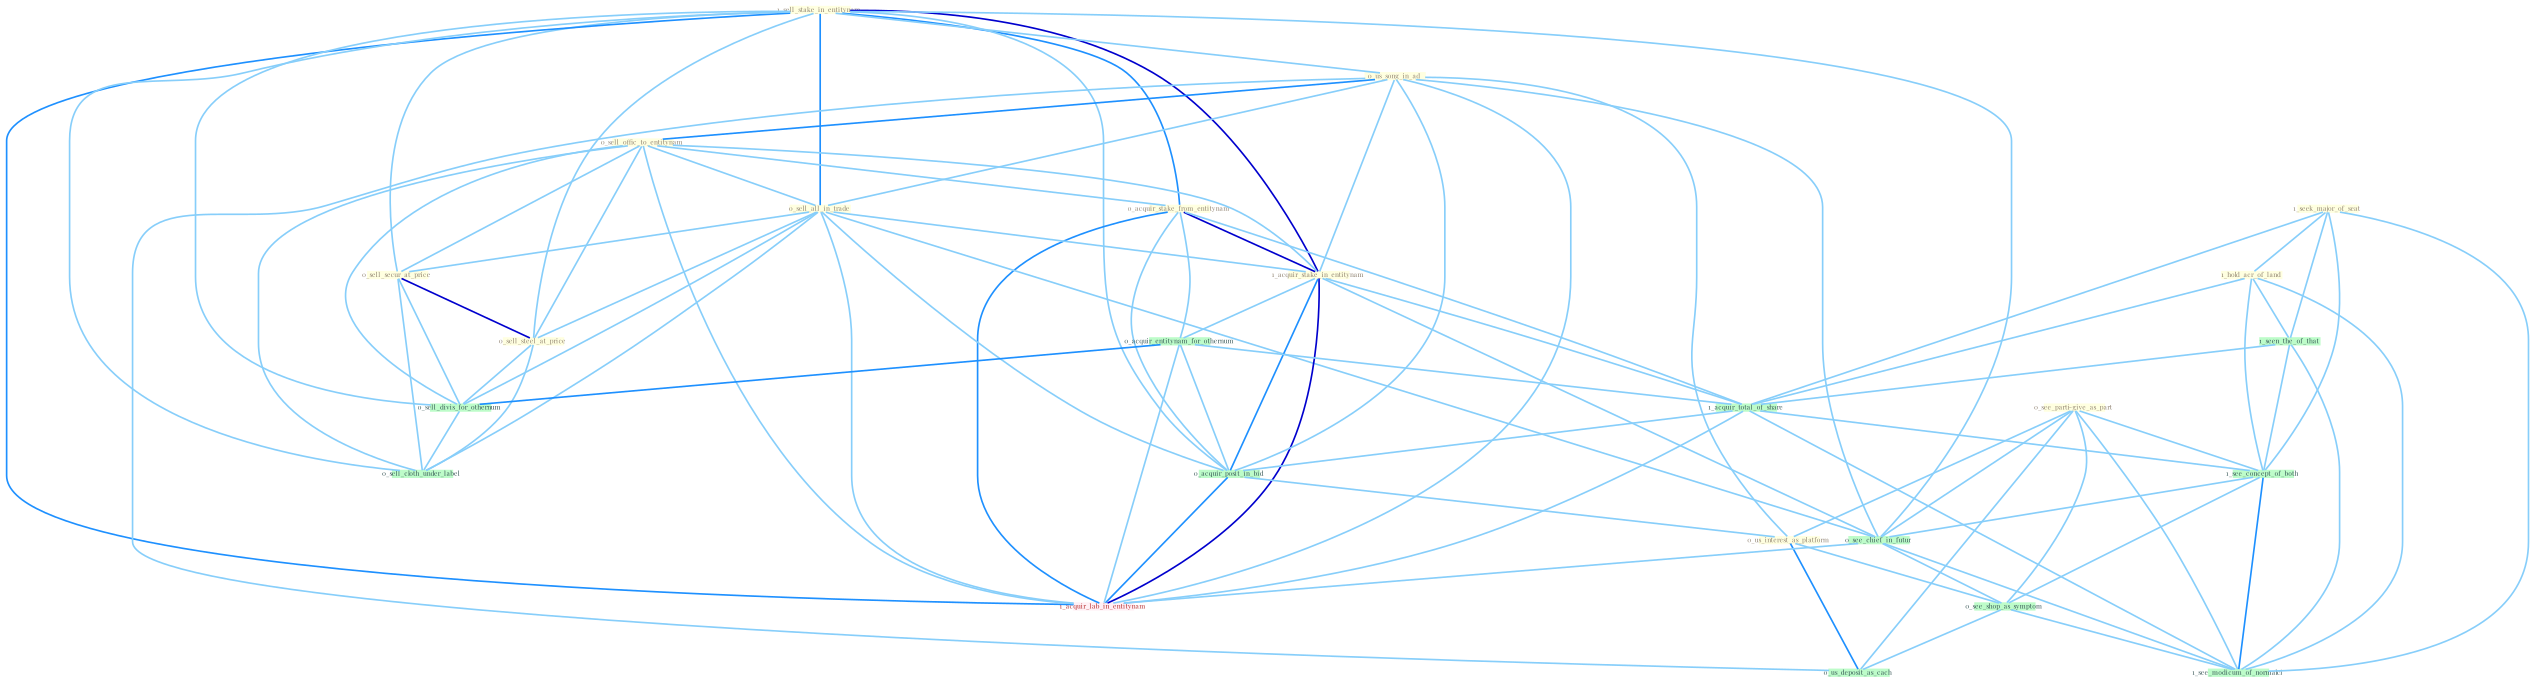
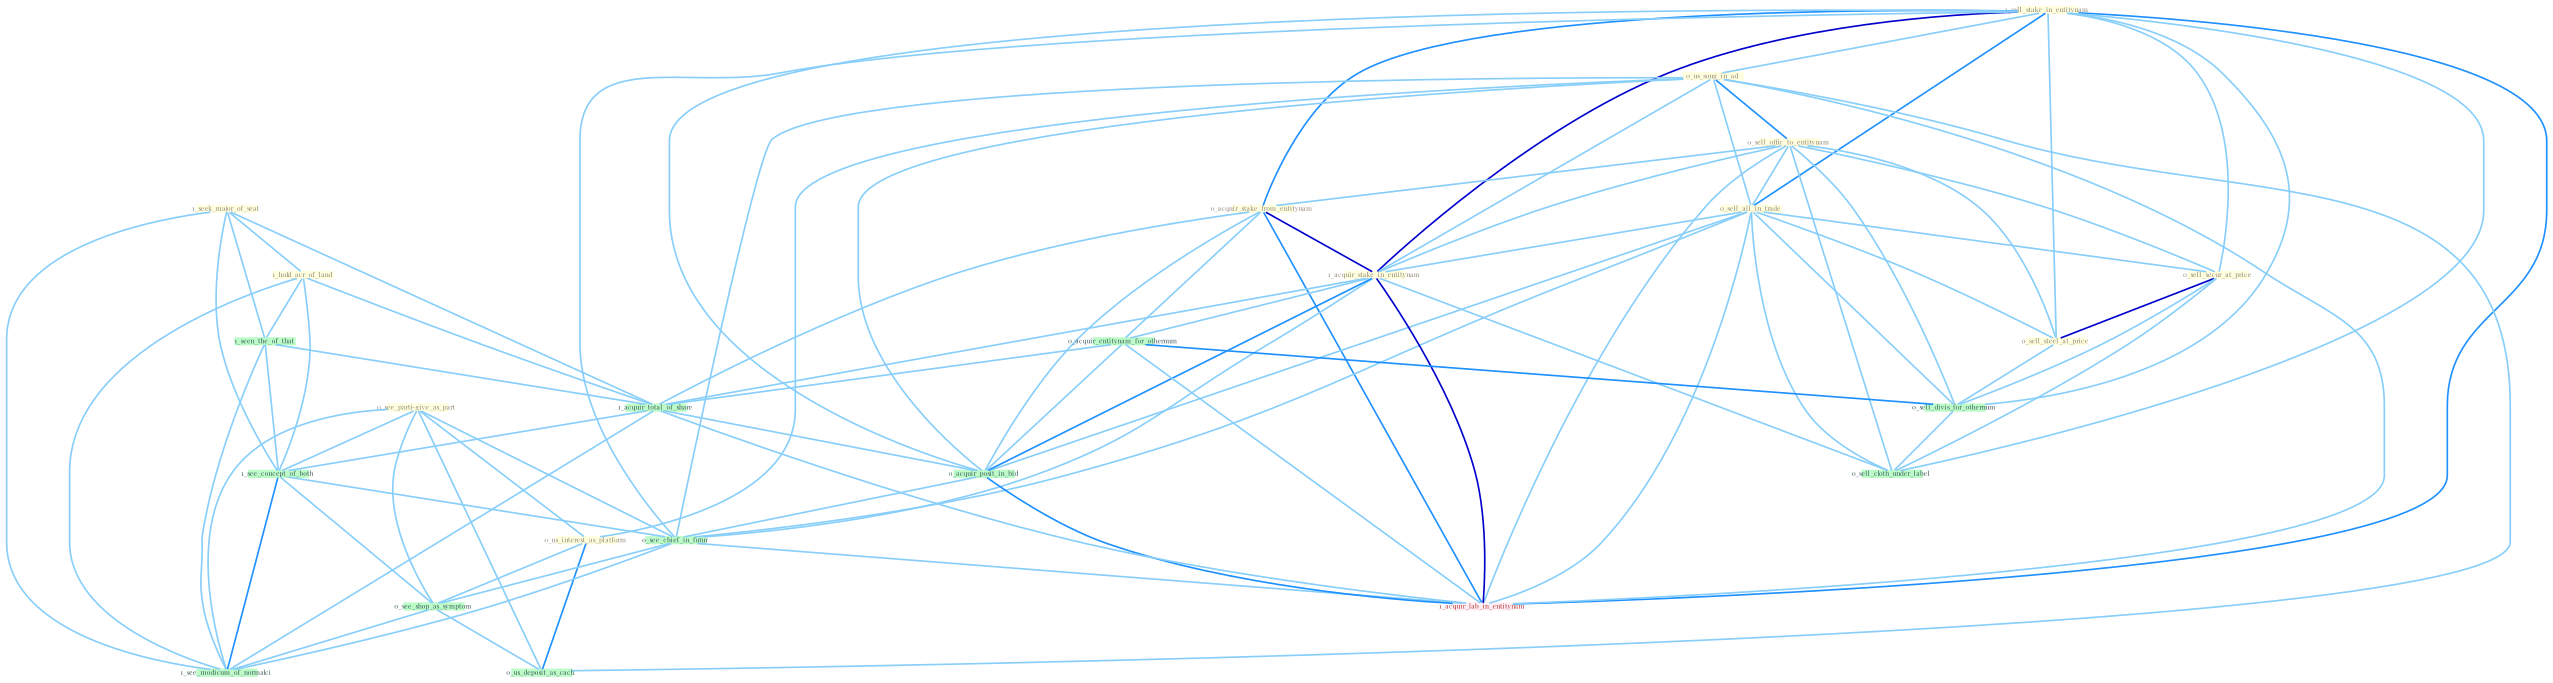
edge "0_sell_steel_at_price" -- "0_sell_cloth_under_label": now "1_acquir_stake_in_entitynam" -- "0_sell_cloth_under_label"
edge "0_acquir_posit_in_bid" -- "0_us_interest_as_platform": now "0_acquir_posit_in_bid" -- "0_see_chief_in_futur"
